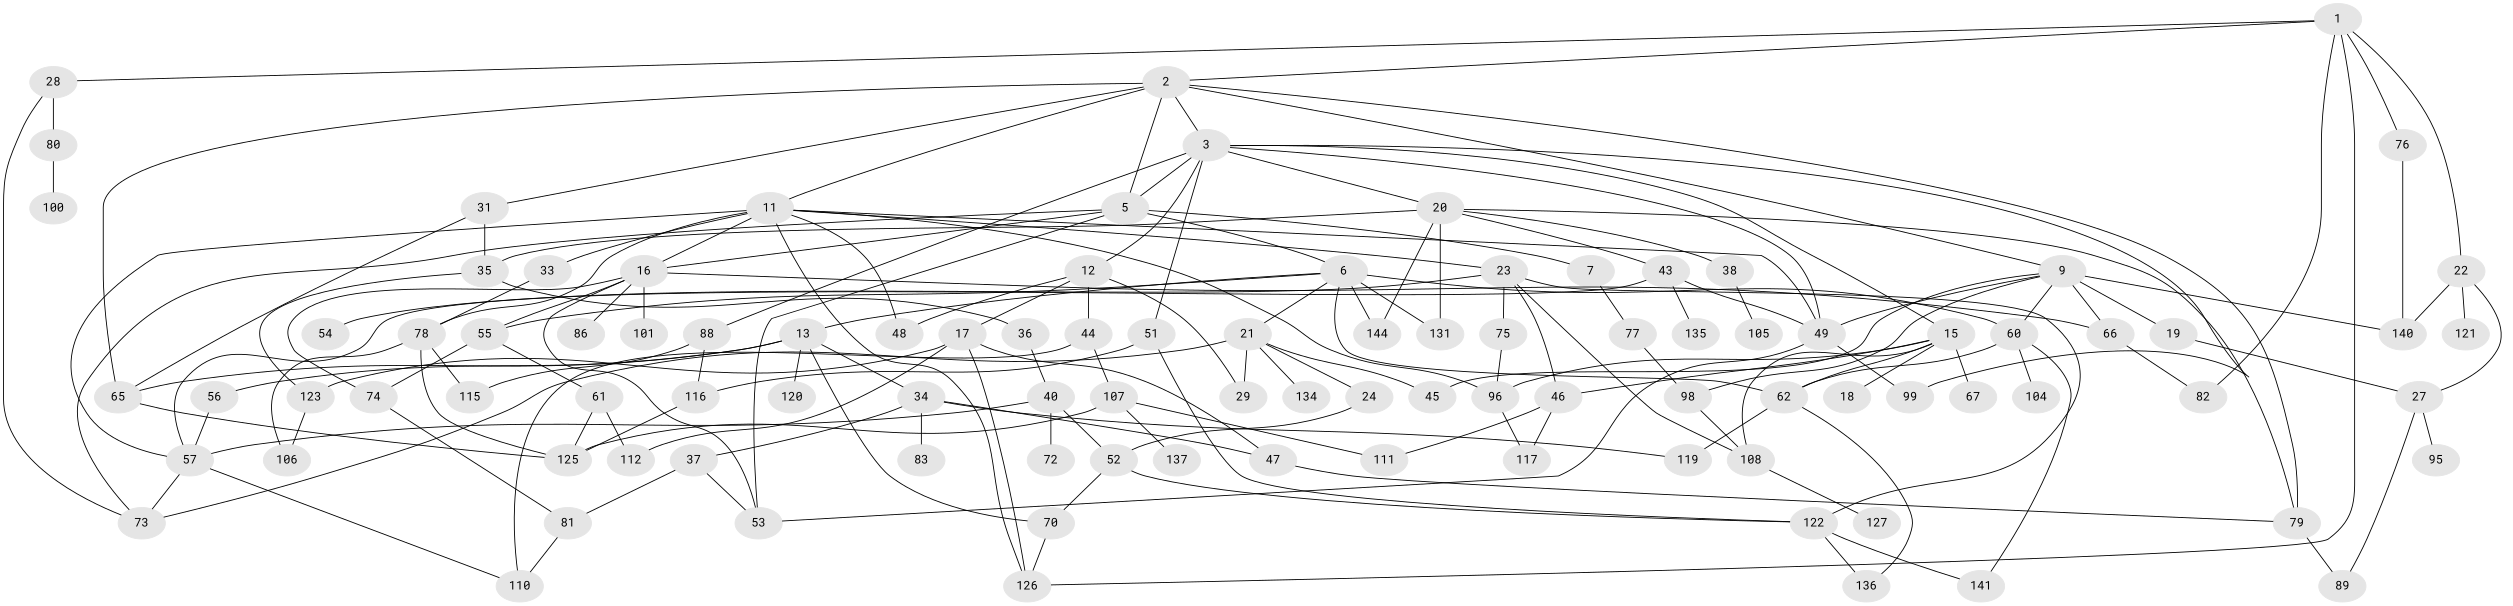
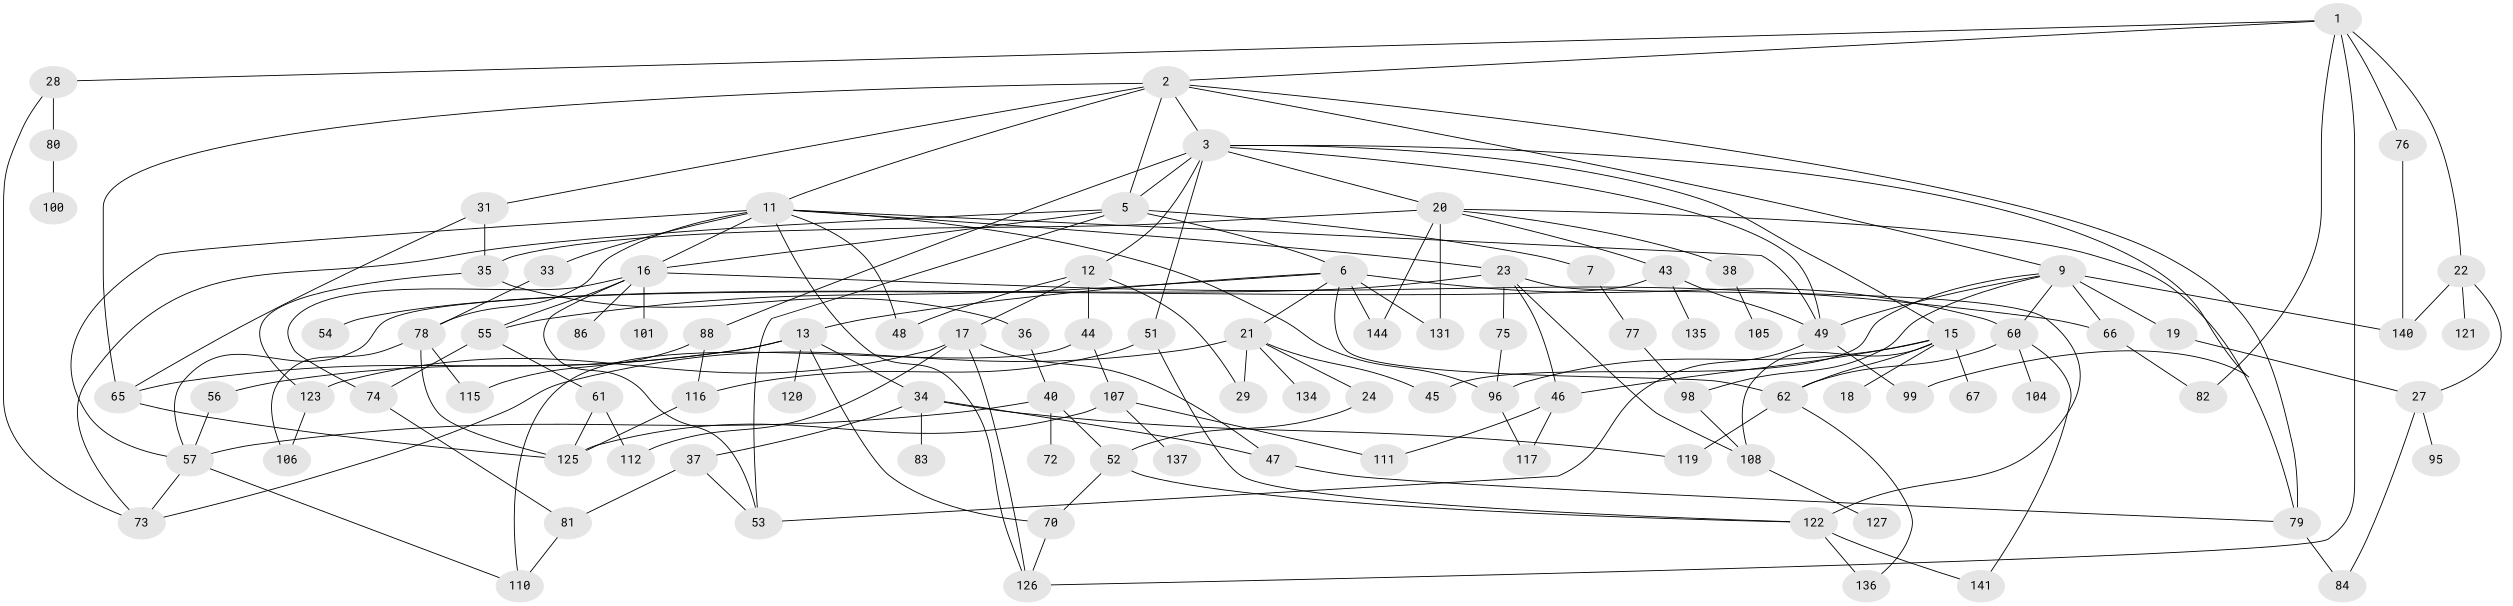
node "89": label "89" -> "84"
